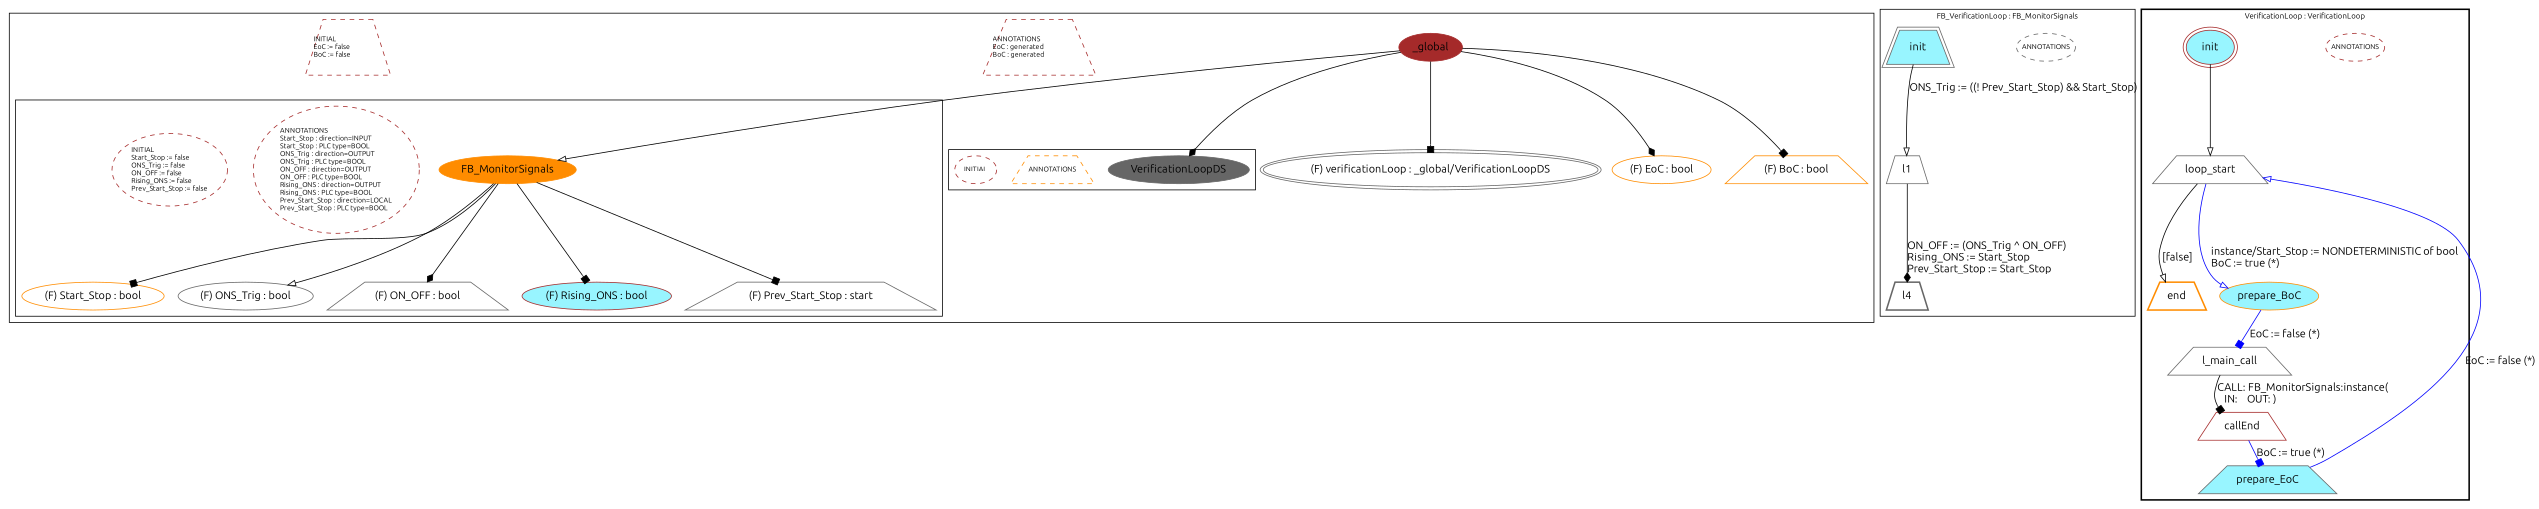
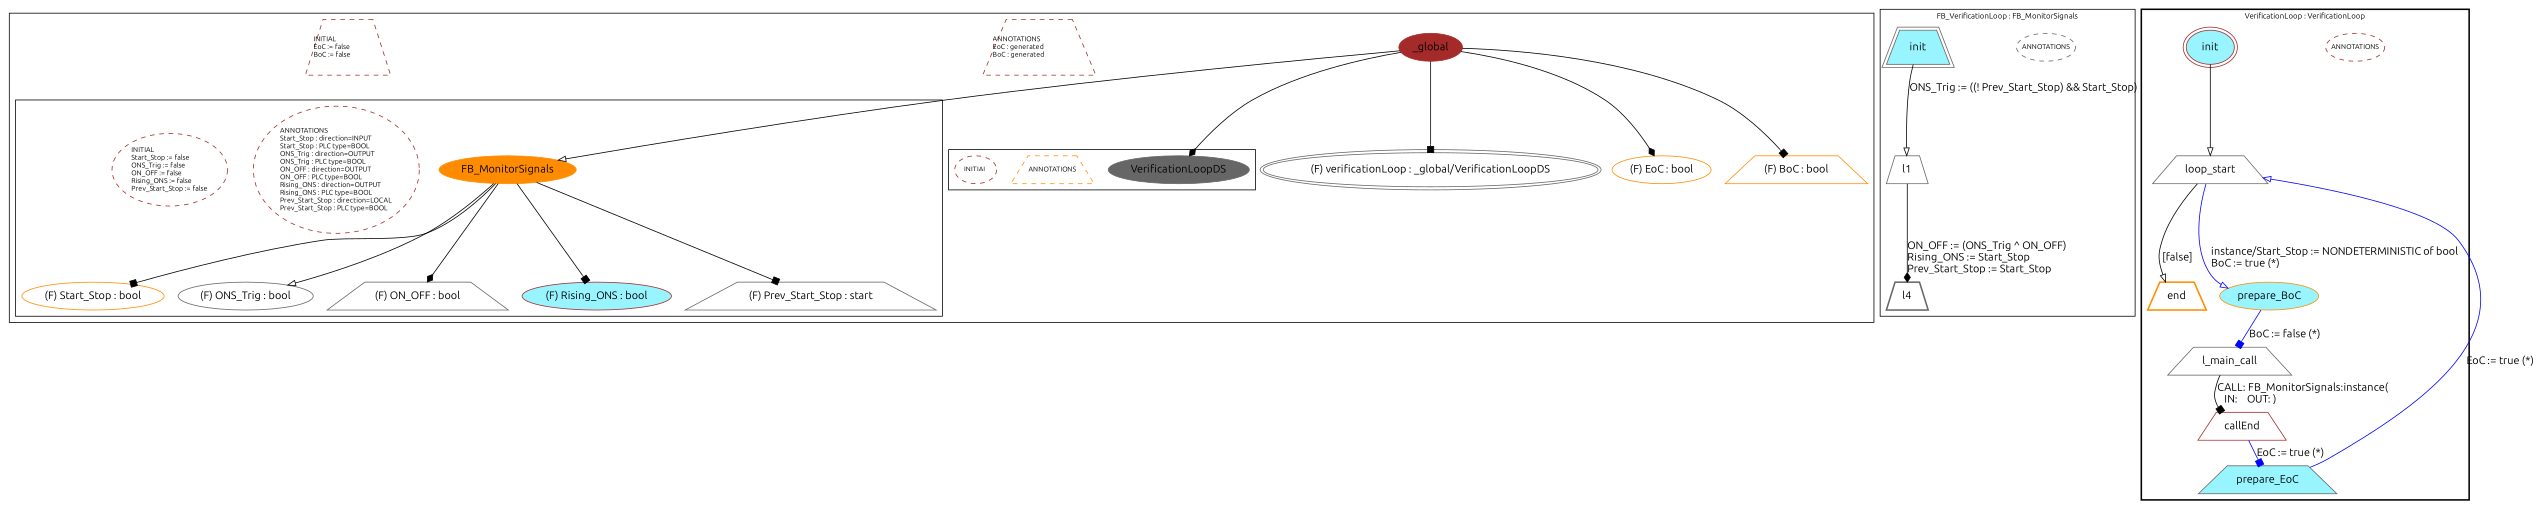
edge "prepare_BoC" -> "l_main_call": label "EoC := false (*)" -> "BoC := false (*)"
edge "prepare_EoC" -> "loop_start": label "EoC := false (*)" -> "EoC := true (*)"
edge "callEnd" -> "prepare_EoC": label "BoC := true (*)" -> "EoC := true (*)"
